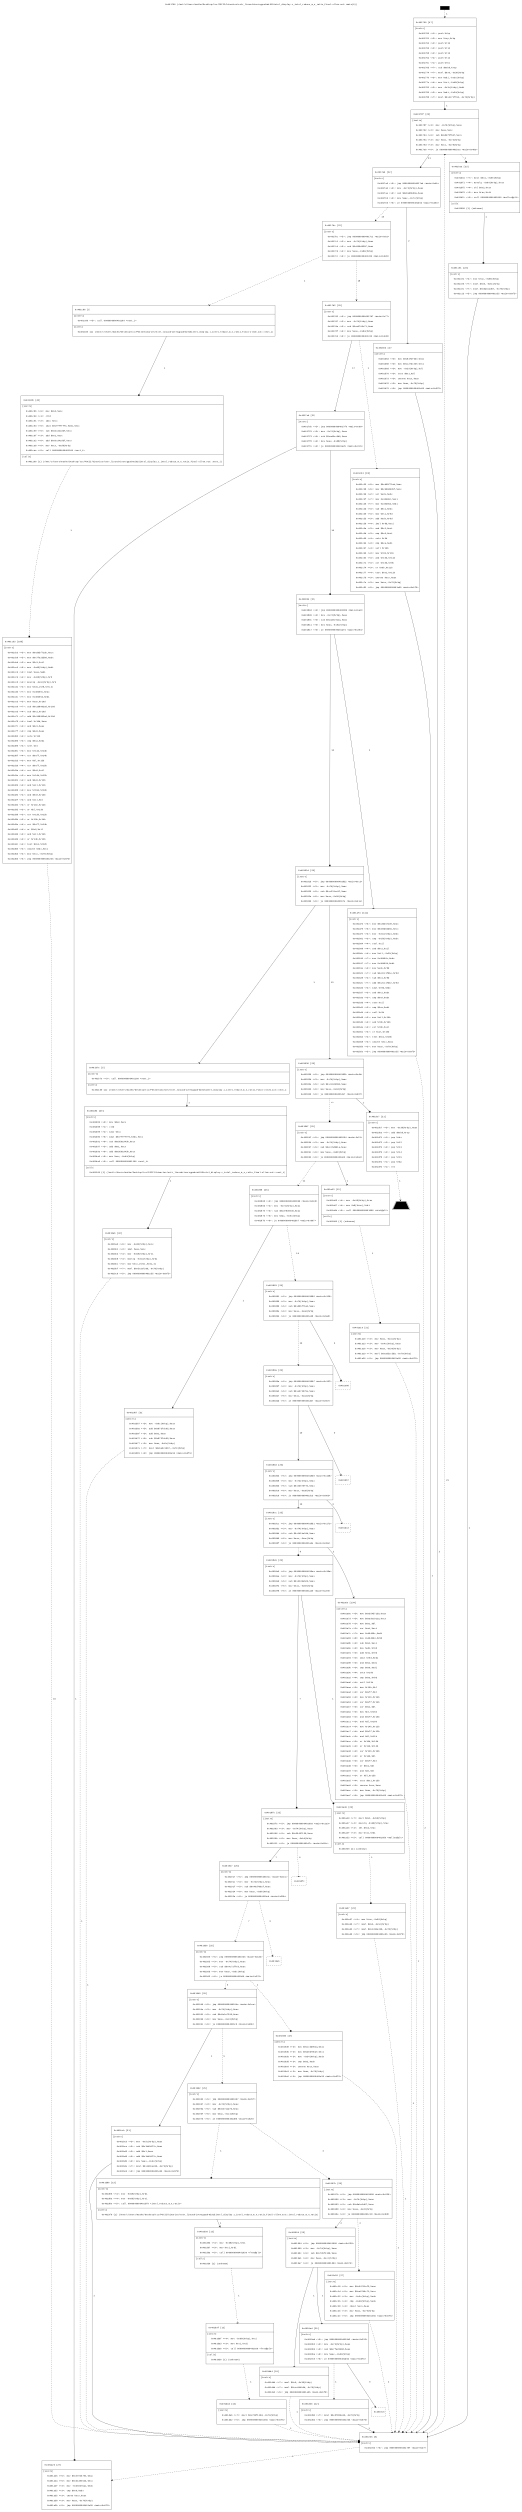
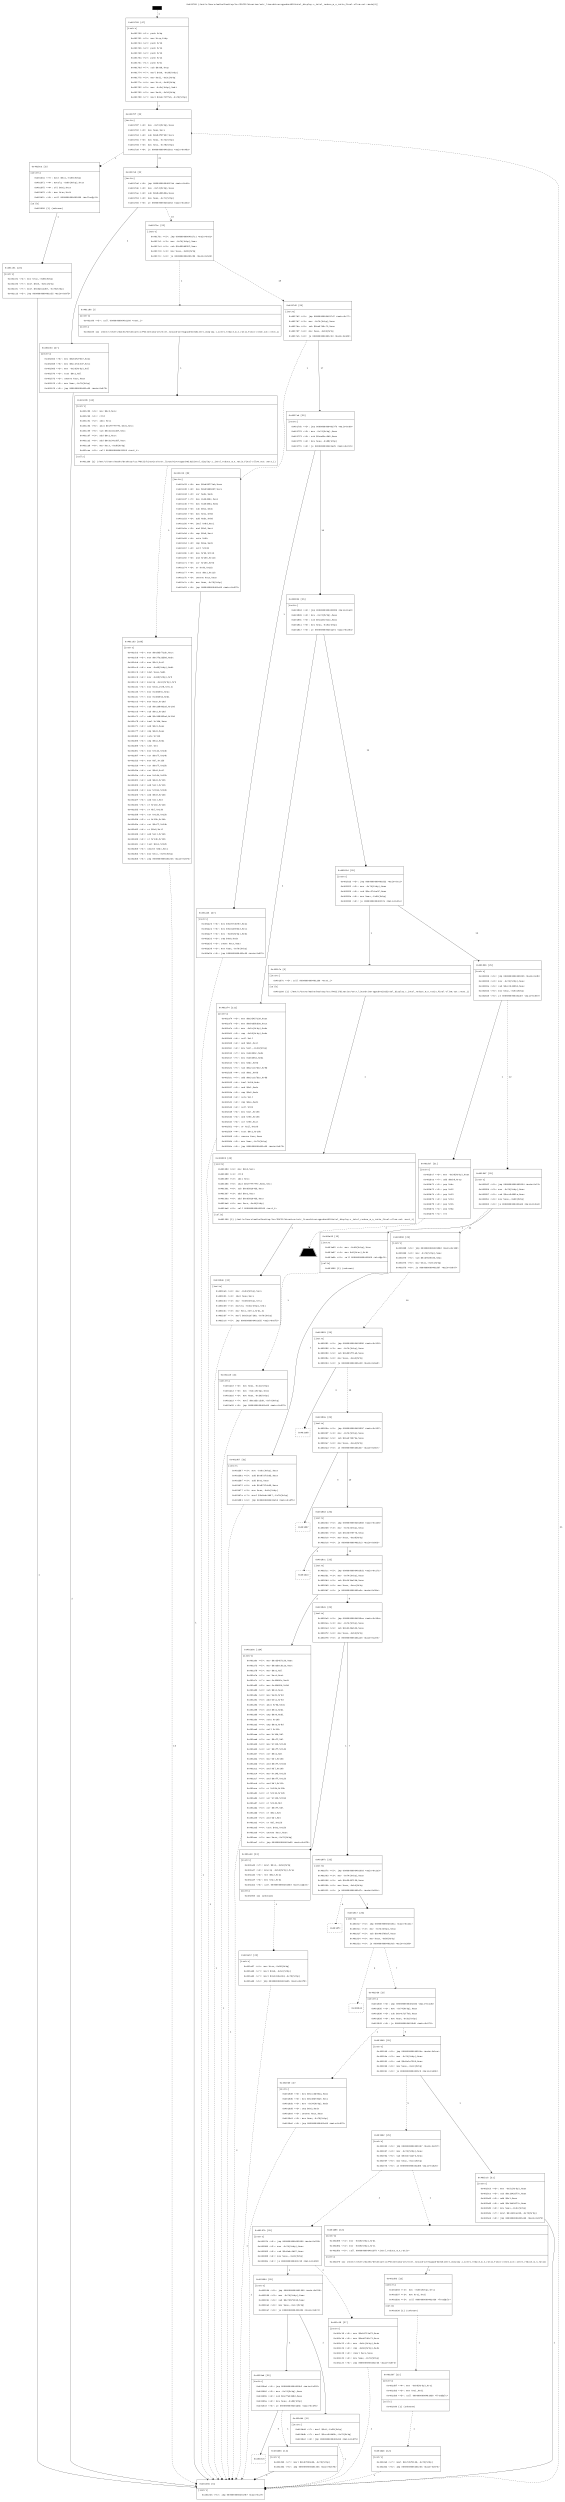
edge "0x401e55 [5]" -> "0x401a25 [27]": reversed
